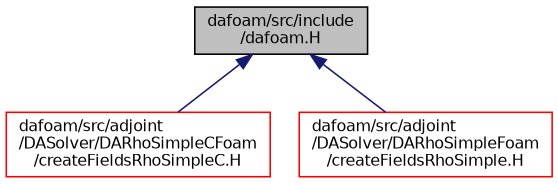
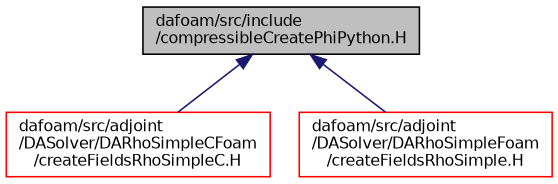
node "dafoam/src/include /dafoam.H": label "dafoam/src/include /dafoam.H" -> "dafoam/src/include /compressibleCreatePhiPython.H"
